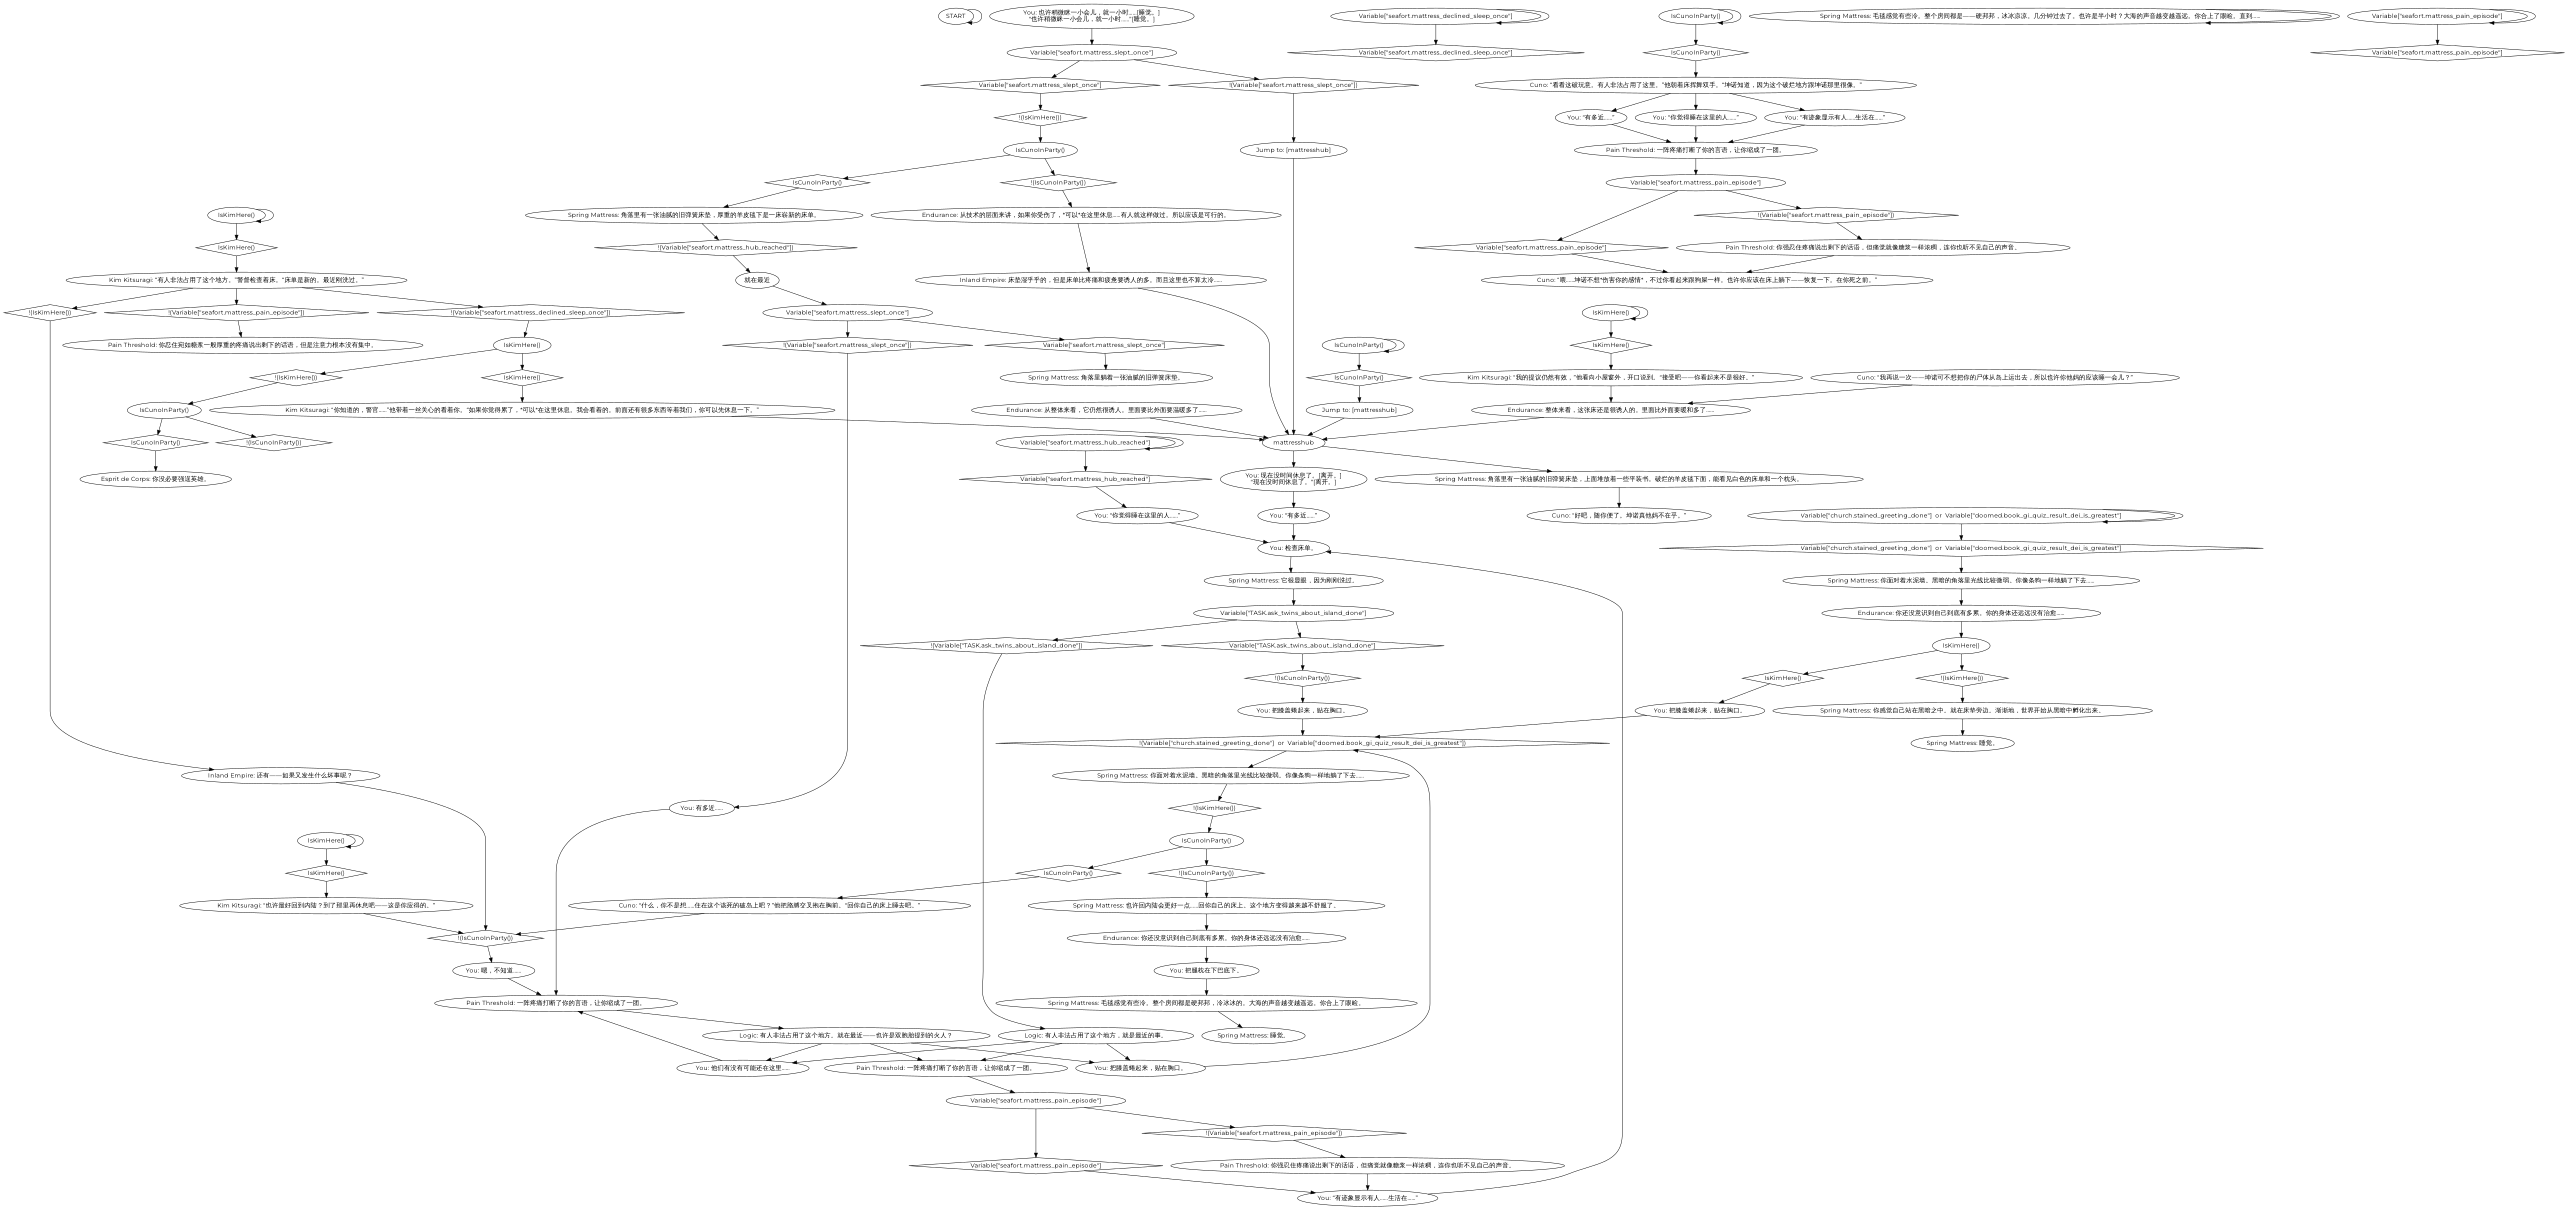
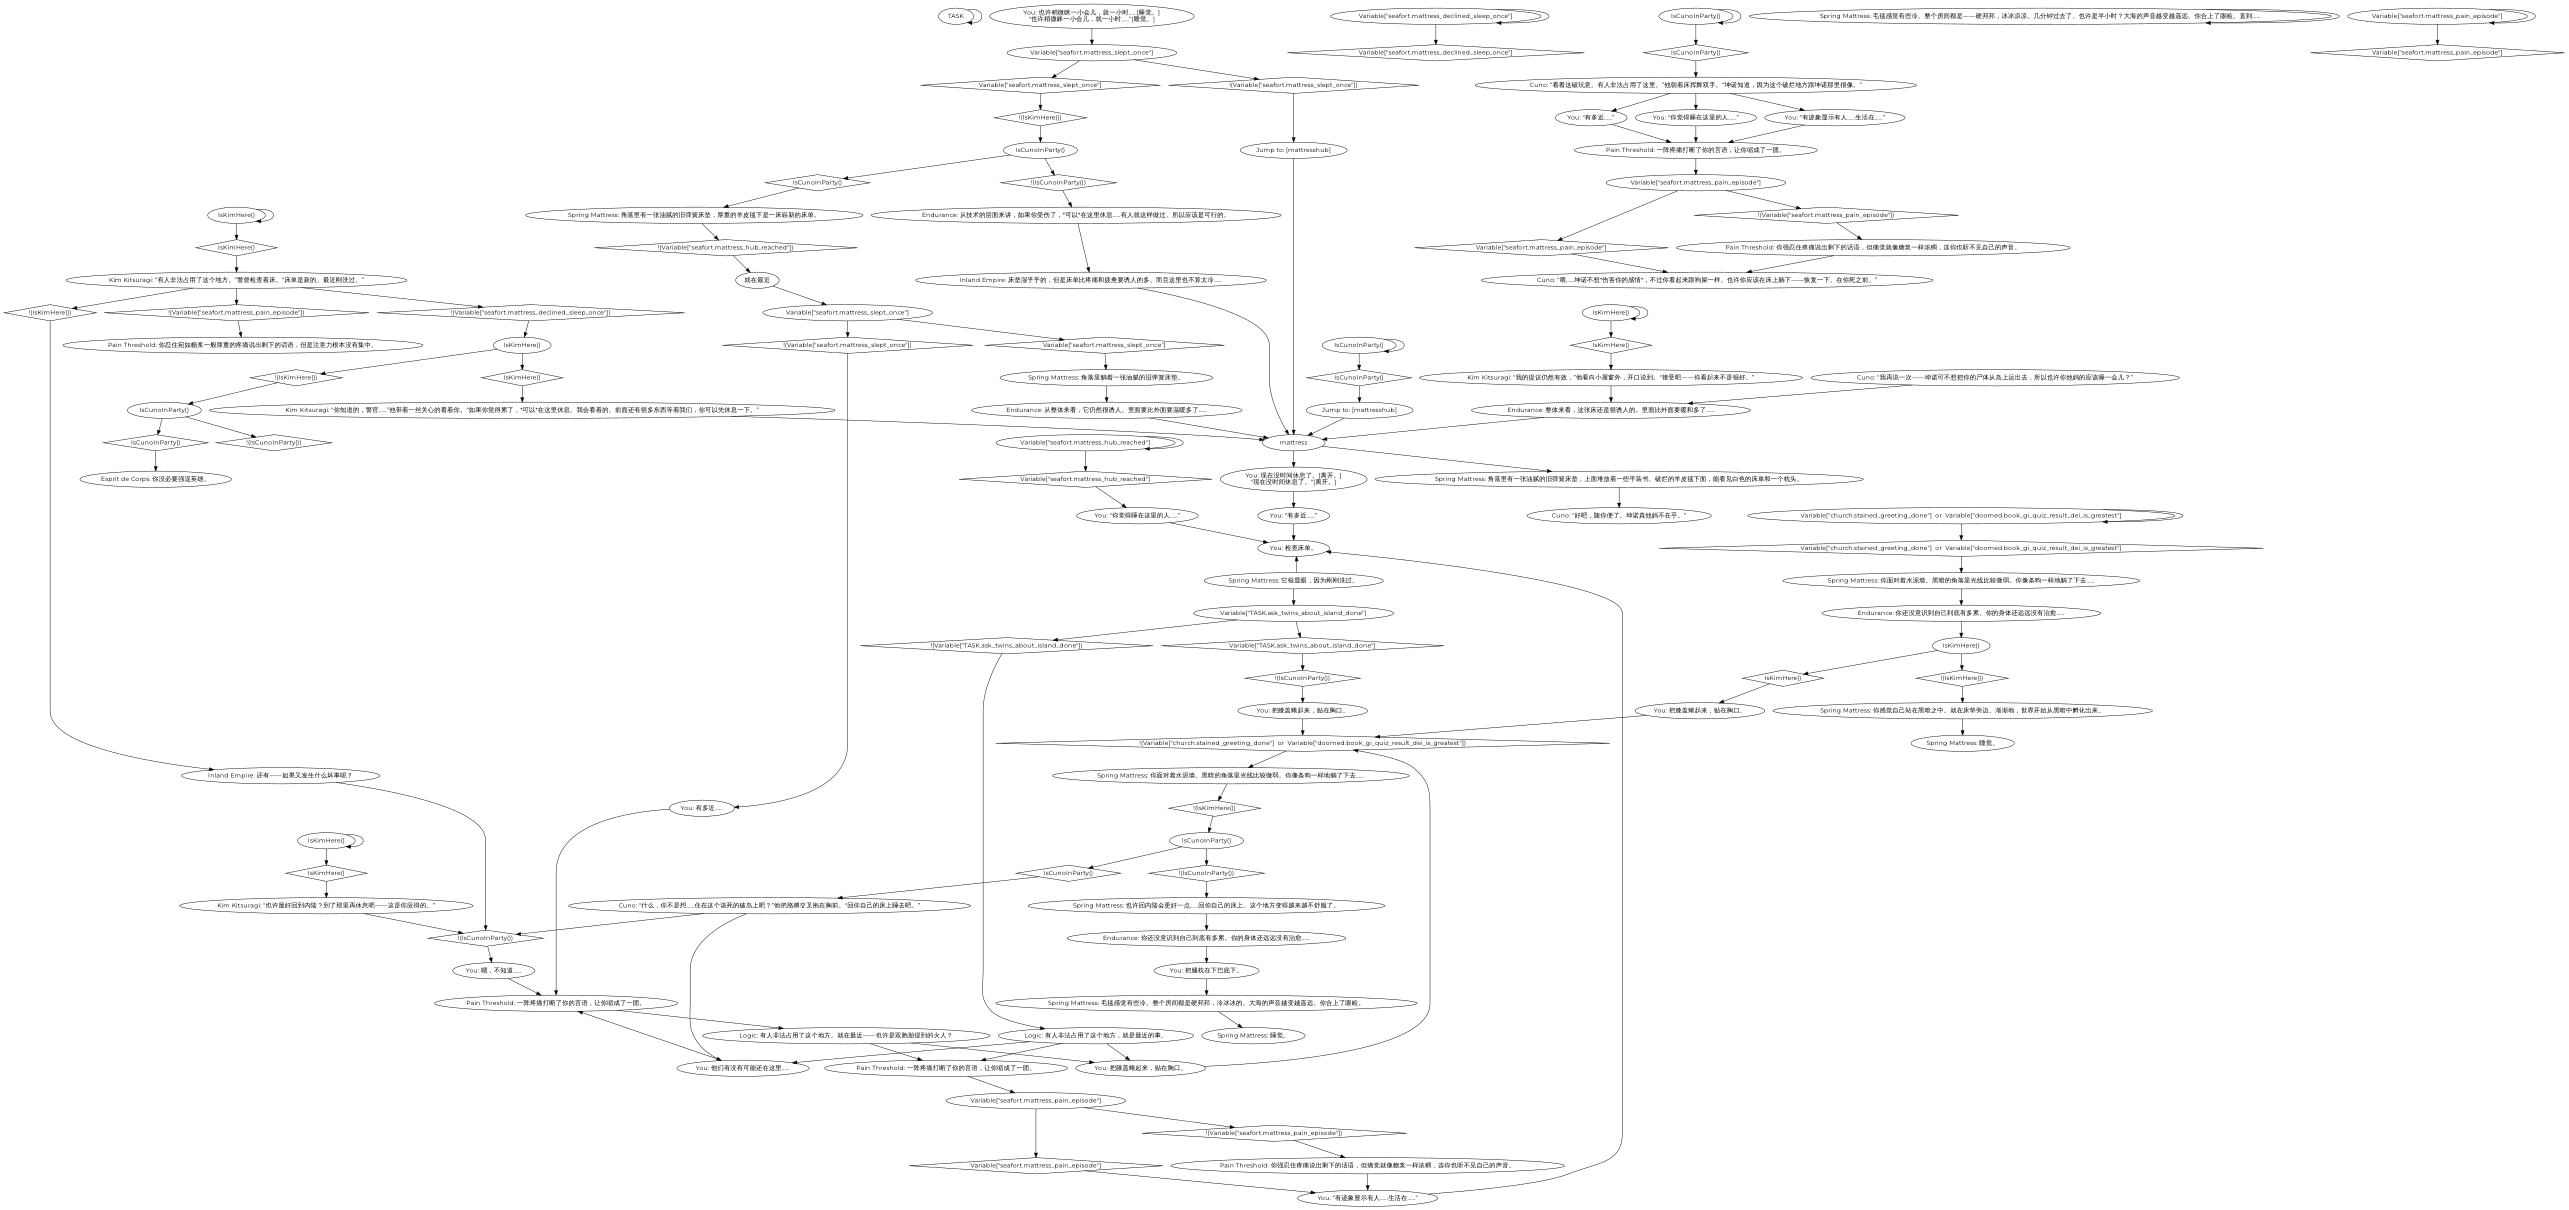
node "START": label "START" -> "TASK"
edge "Spring Mattress: 角落里躺着一张油腻的旧弹簧床垫。" -> "Endurance: 从整体来看，它仍然很诱人。里面要比外面要温暖多了……": added
node "mattresshub": label "mattresshub" -> "mattress"
edge "You: 检查床单。" -> "Spring Mattress: 它很显眼，因为刚刚洗过。": reversed
edge "Logic: 有人非法占用了这个地方。就在最近——也许是双胞胎提到的火人？" -> "You: 他们有没有可能还在这里……": now "Cuno: “什么，你不是想……住在这个该死的破岛上吧？”他把胳膊交叉抱在胸前。“回你自己的床上睡去吧。”" -> "You: 他们有没有可能还在这里……"
